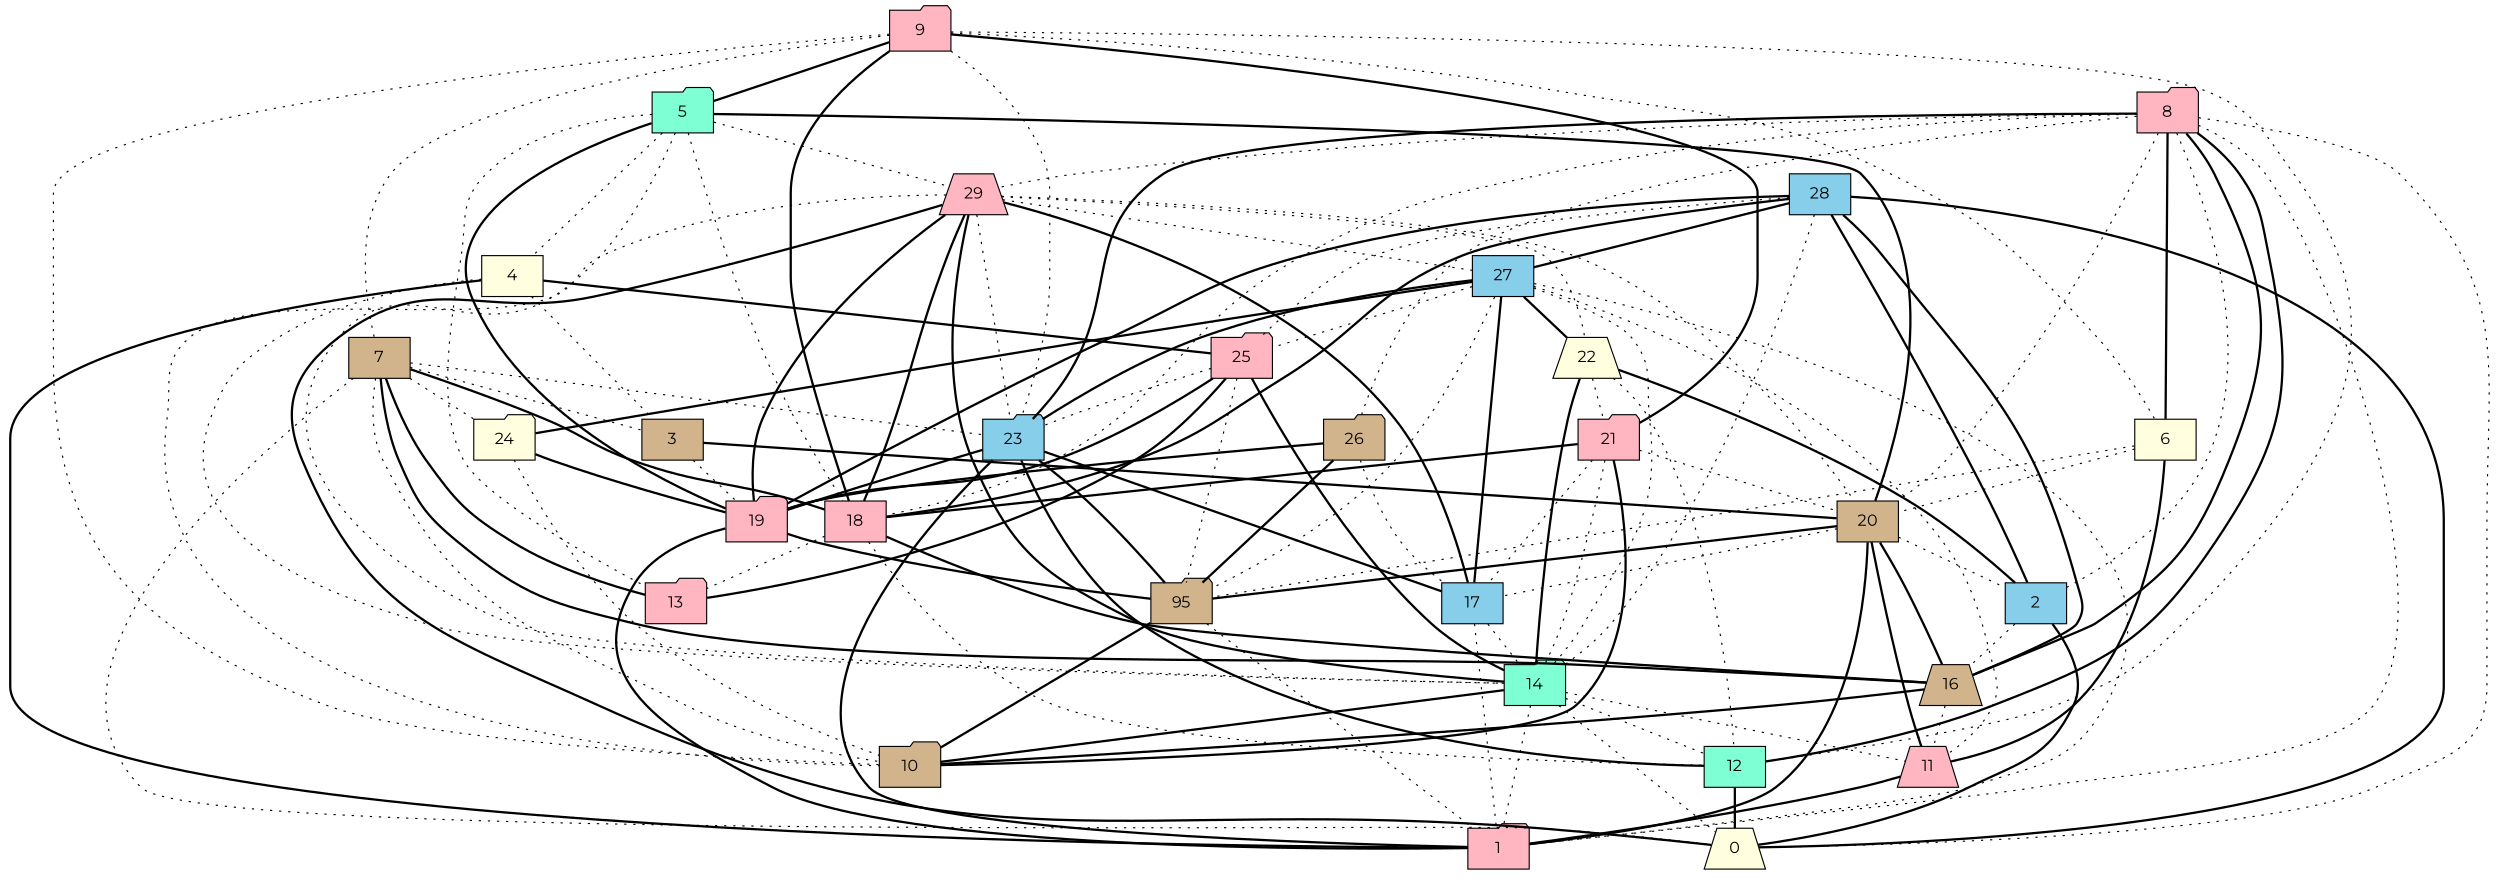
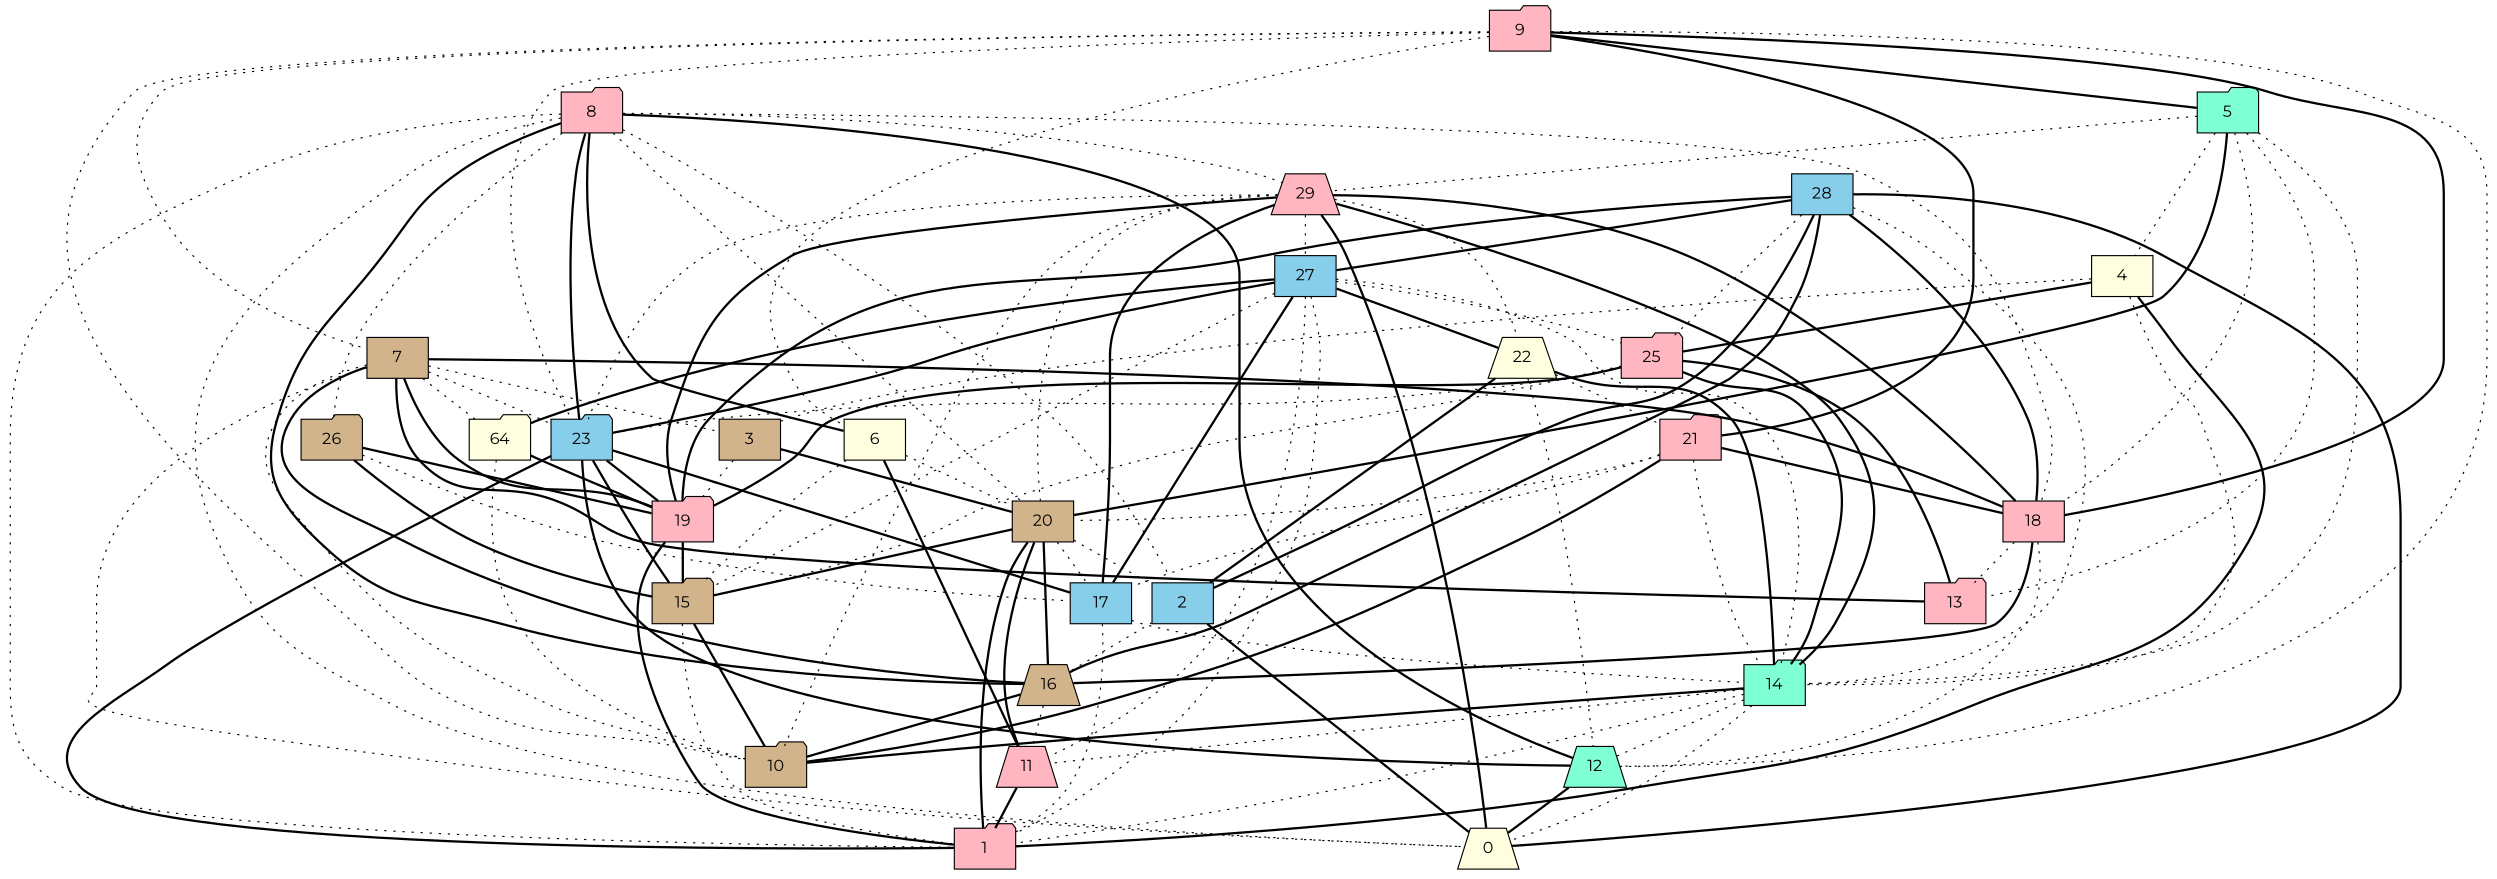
edge "5" -- "19": now "7" -- "19"
node "24": label "24" -> "64"
node "95": label "95" -> "15"
node "12": shape box -> trapezium
